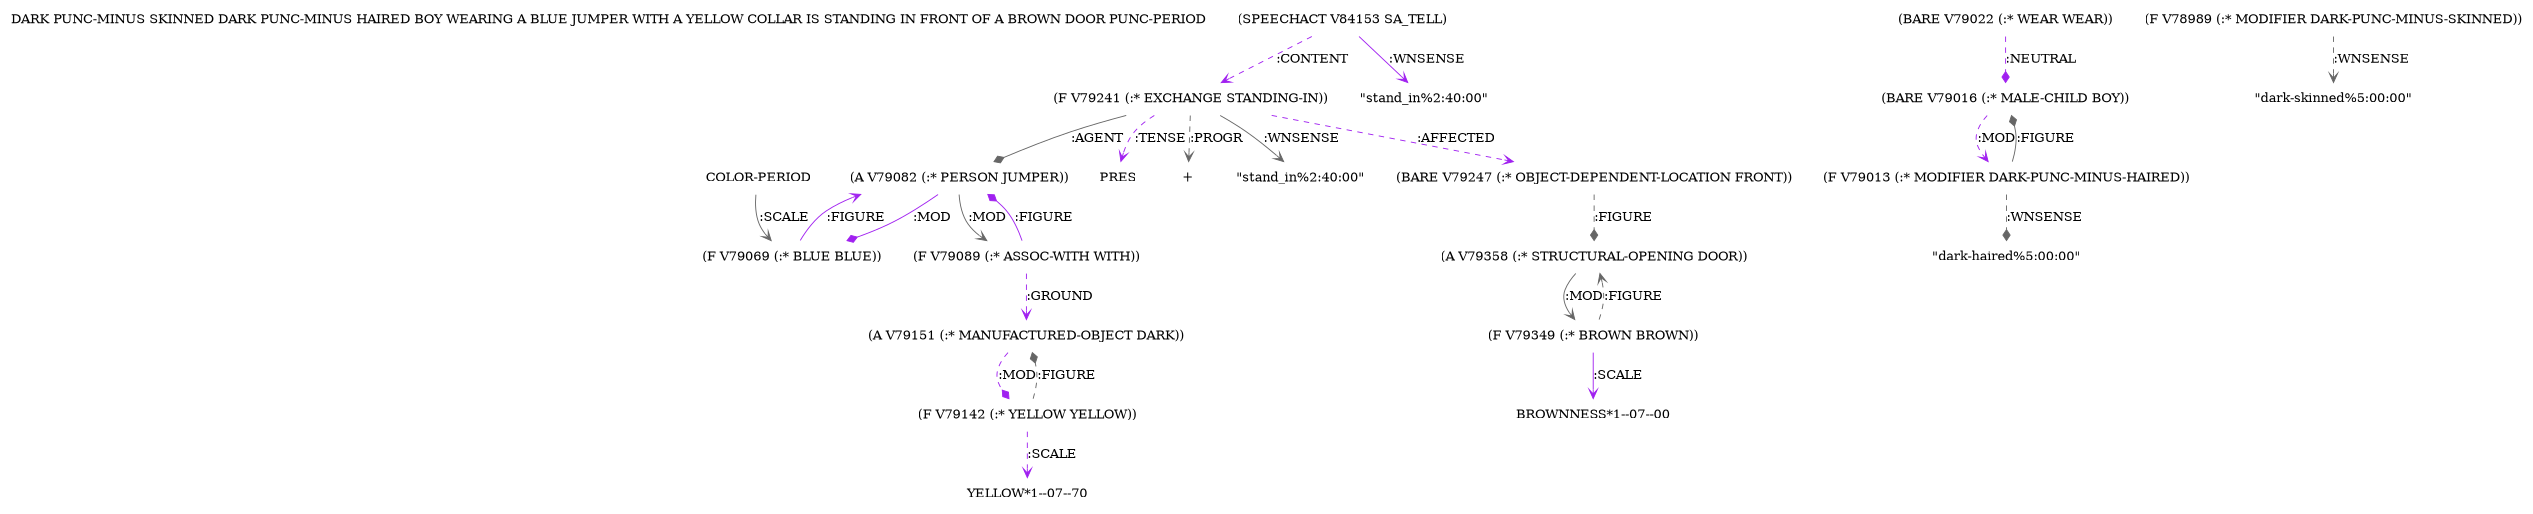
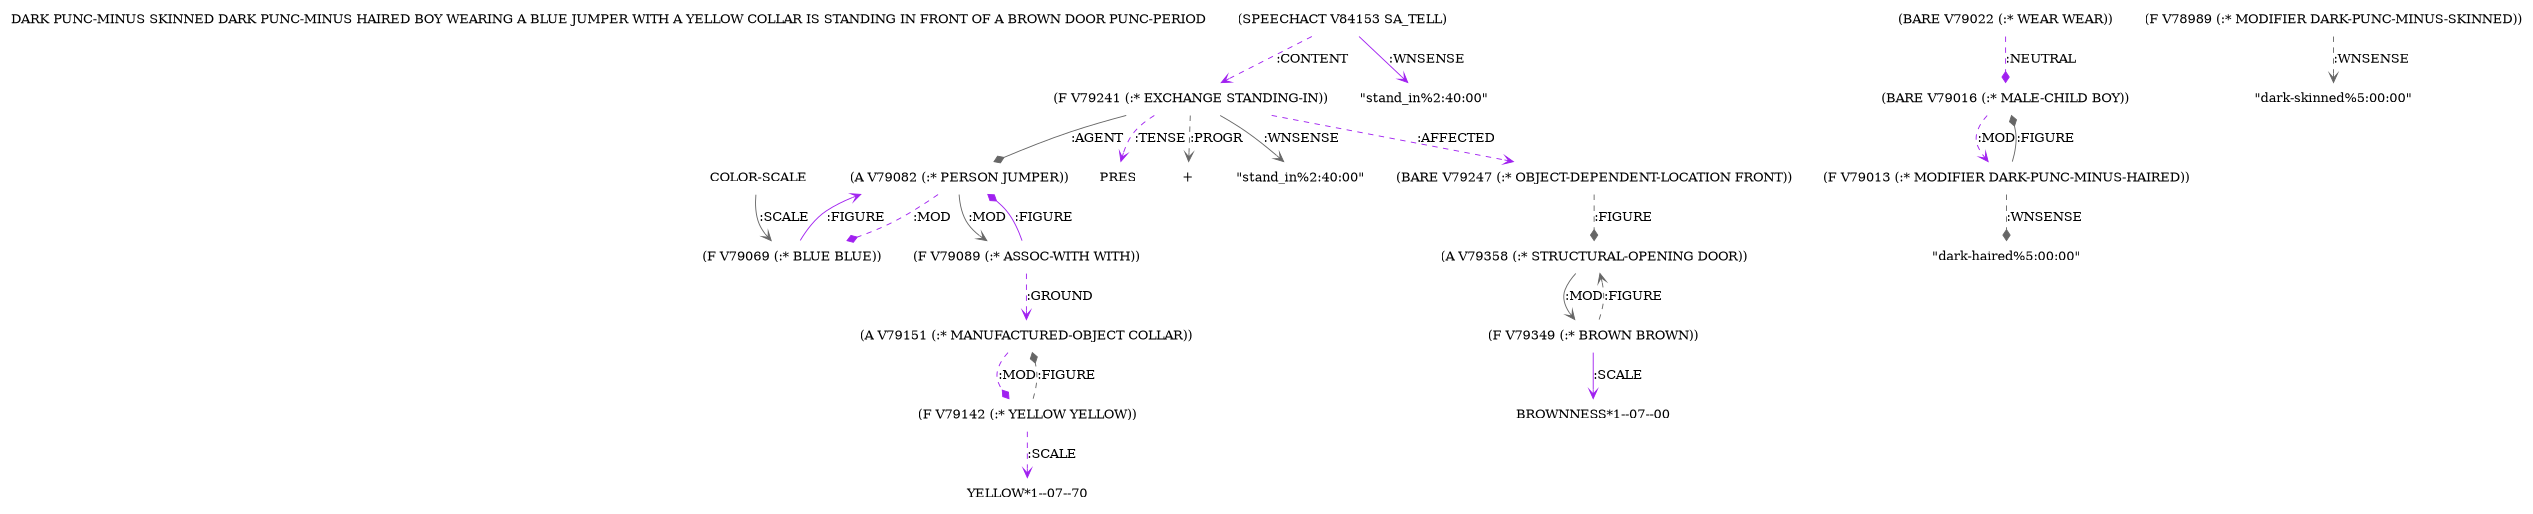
node "COLOR-PERIOD": label "COLOR-PERIOD" -> "COLOR-SCALE"
edge "(A V79082 (:* PERSON JUMPER))" -> "(F V79069 (:* BLUE BLUE))": style solid -> dashed
node "(A V79151 (:* MANUFACTURED-OBJECT DARK))": label "(A V79151 (:* MANUFACTURED-OBJECT DARK))" -> "(A V79151 (:* MANUFACTURED-OBJECT COLLAR))"
